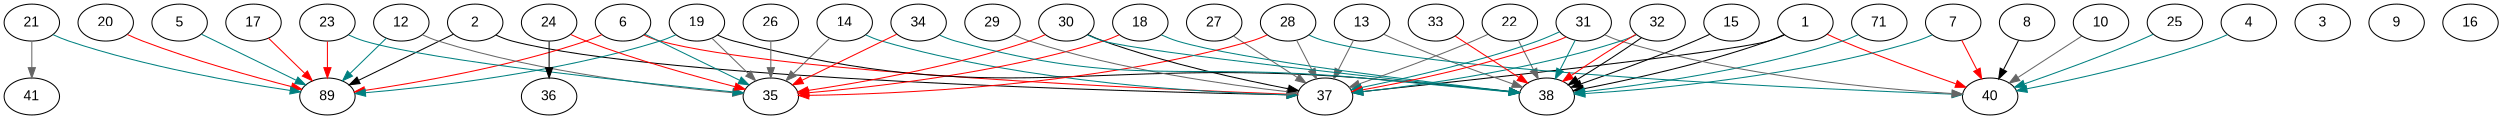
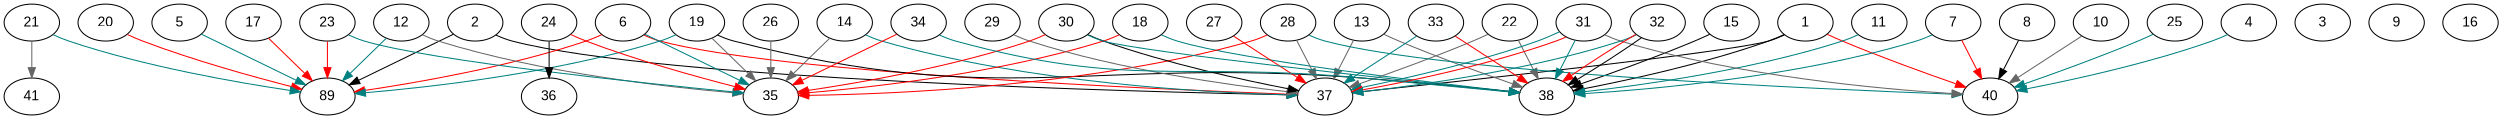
node "71": label "71" -> "11"
edge "27" -> "37": color gray40 -> red
edge "33" -> "37": added
